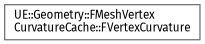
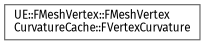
node "UE::Geometry::FMeshVertex CurvatureCache::FVertexCurvature": label "UE::Geometry::FMeshVertex CurvatureCache::FVertexCurvature" -> "UE::FMeshVertex::FMeshVertex CurvatureCache::FVertexCurvature"
